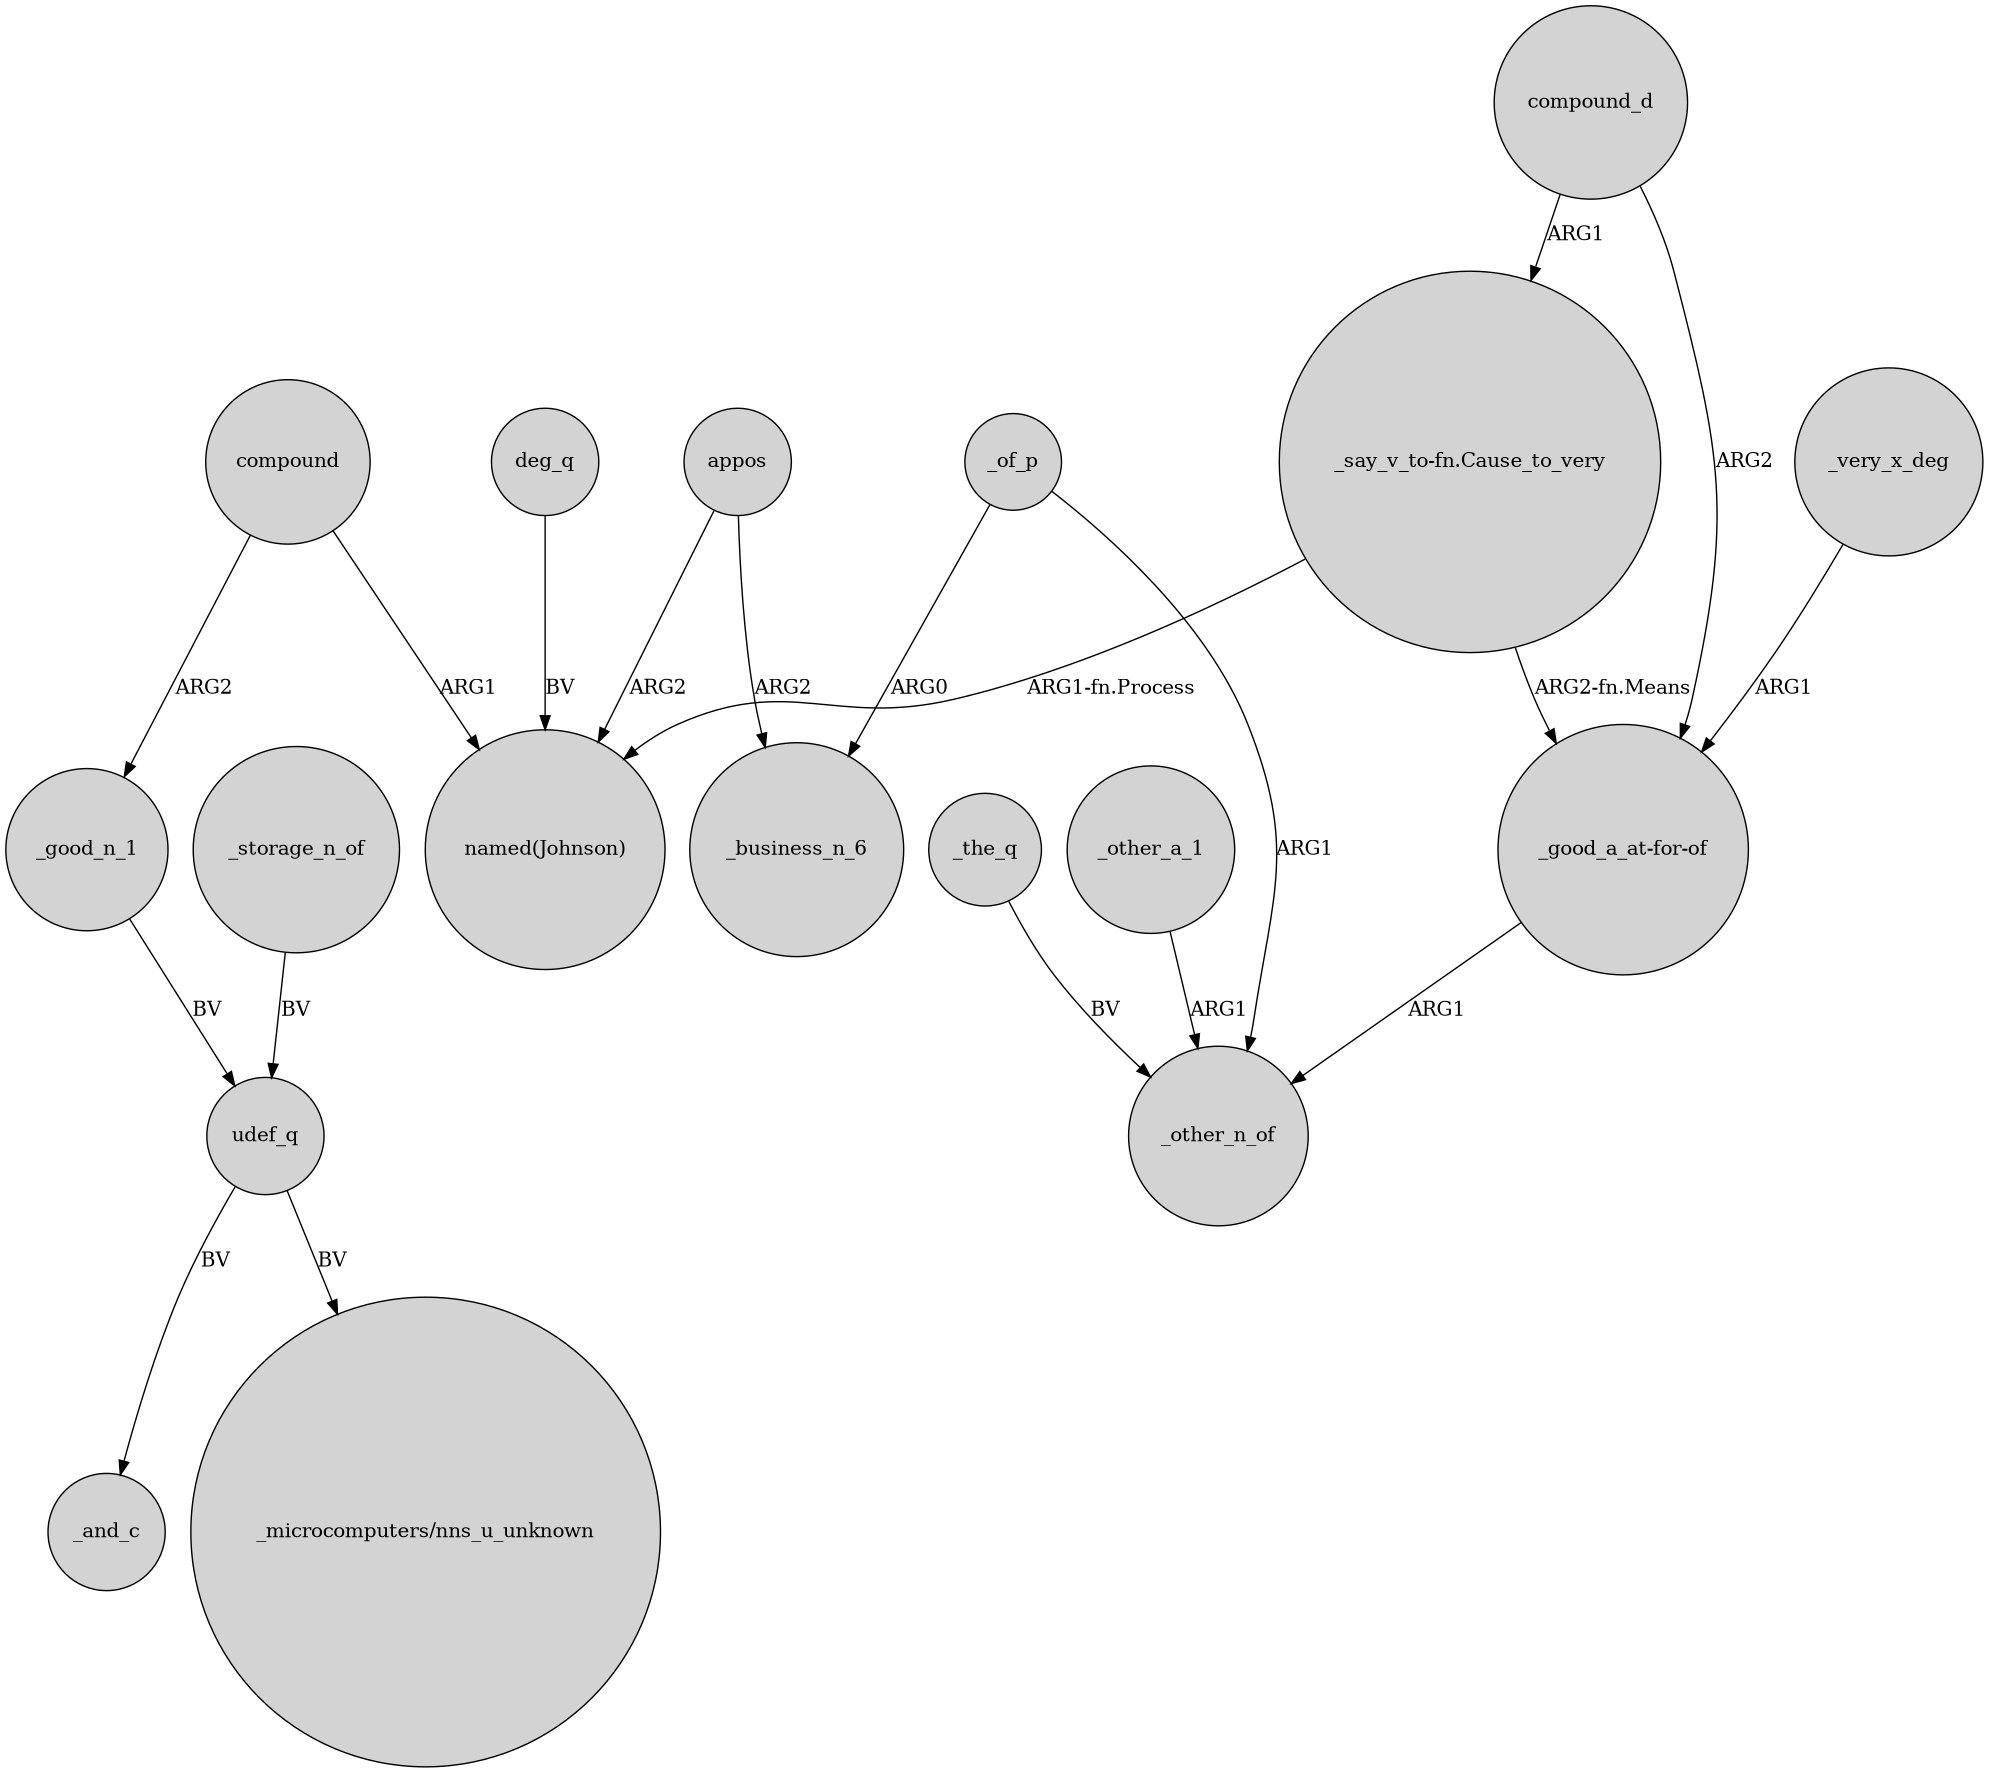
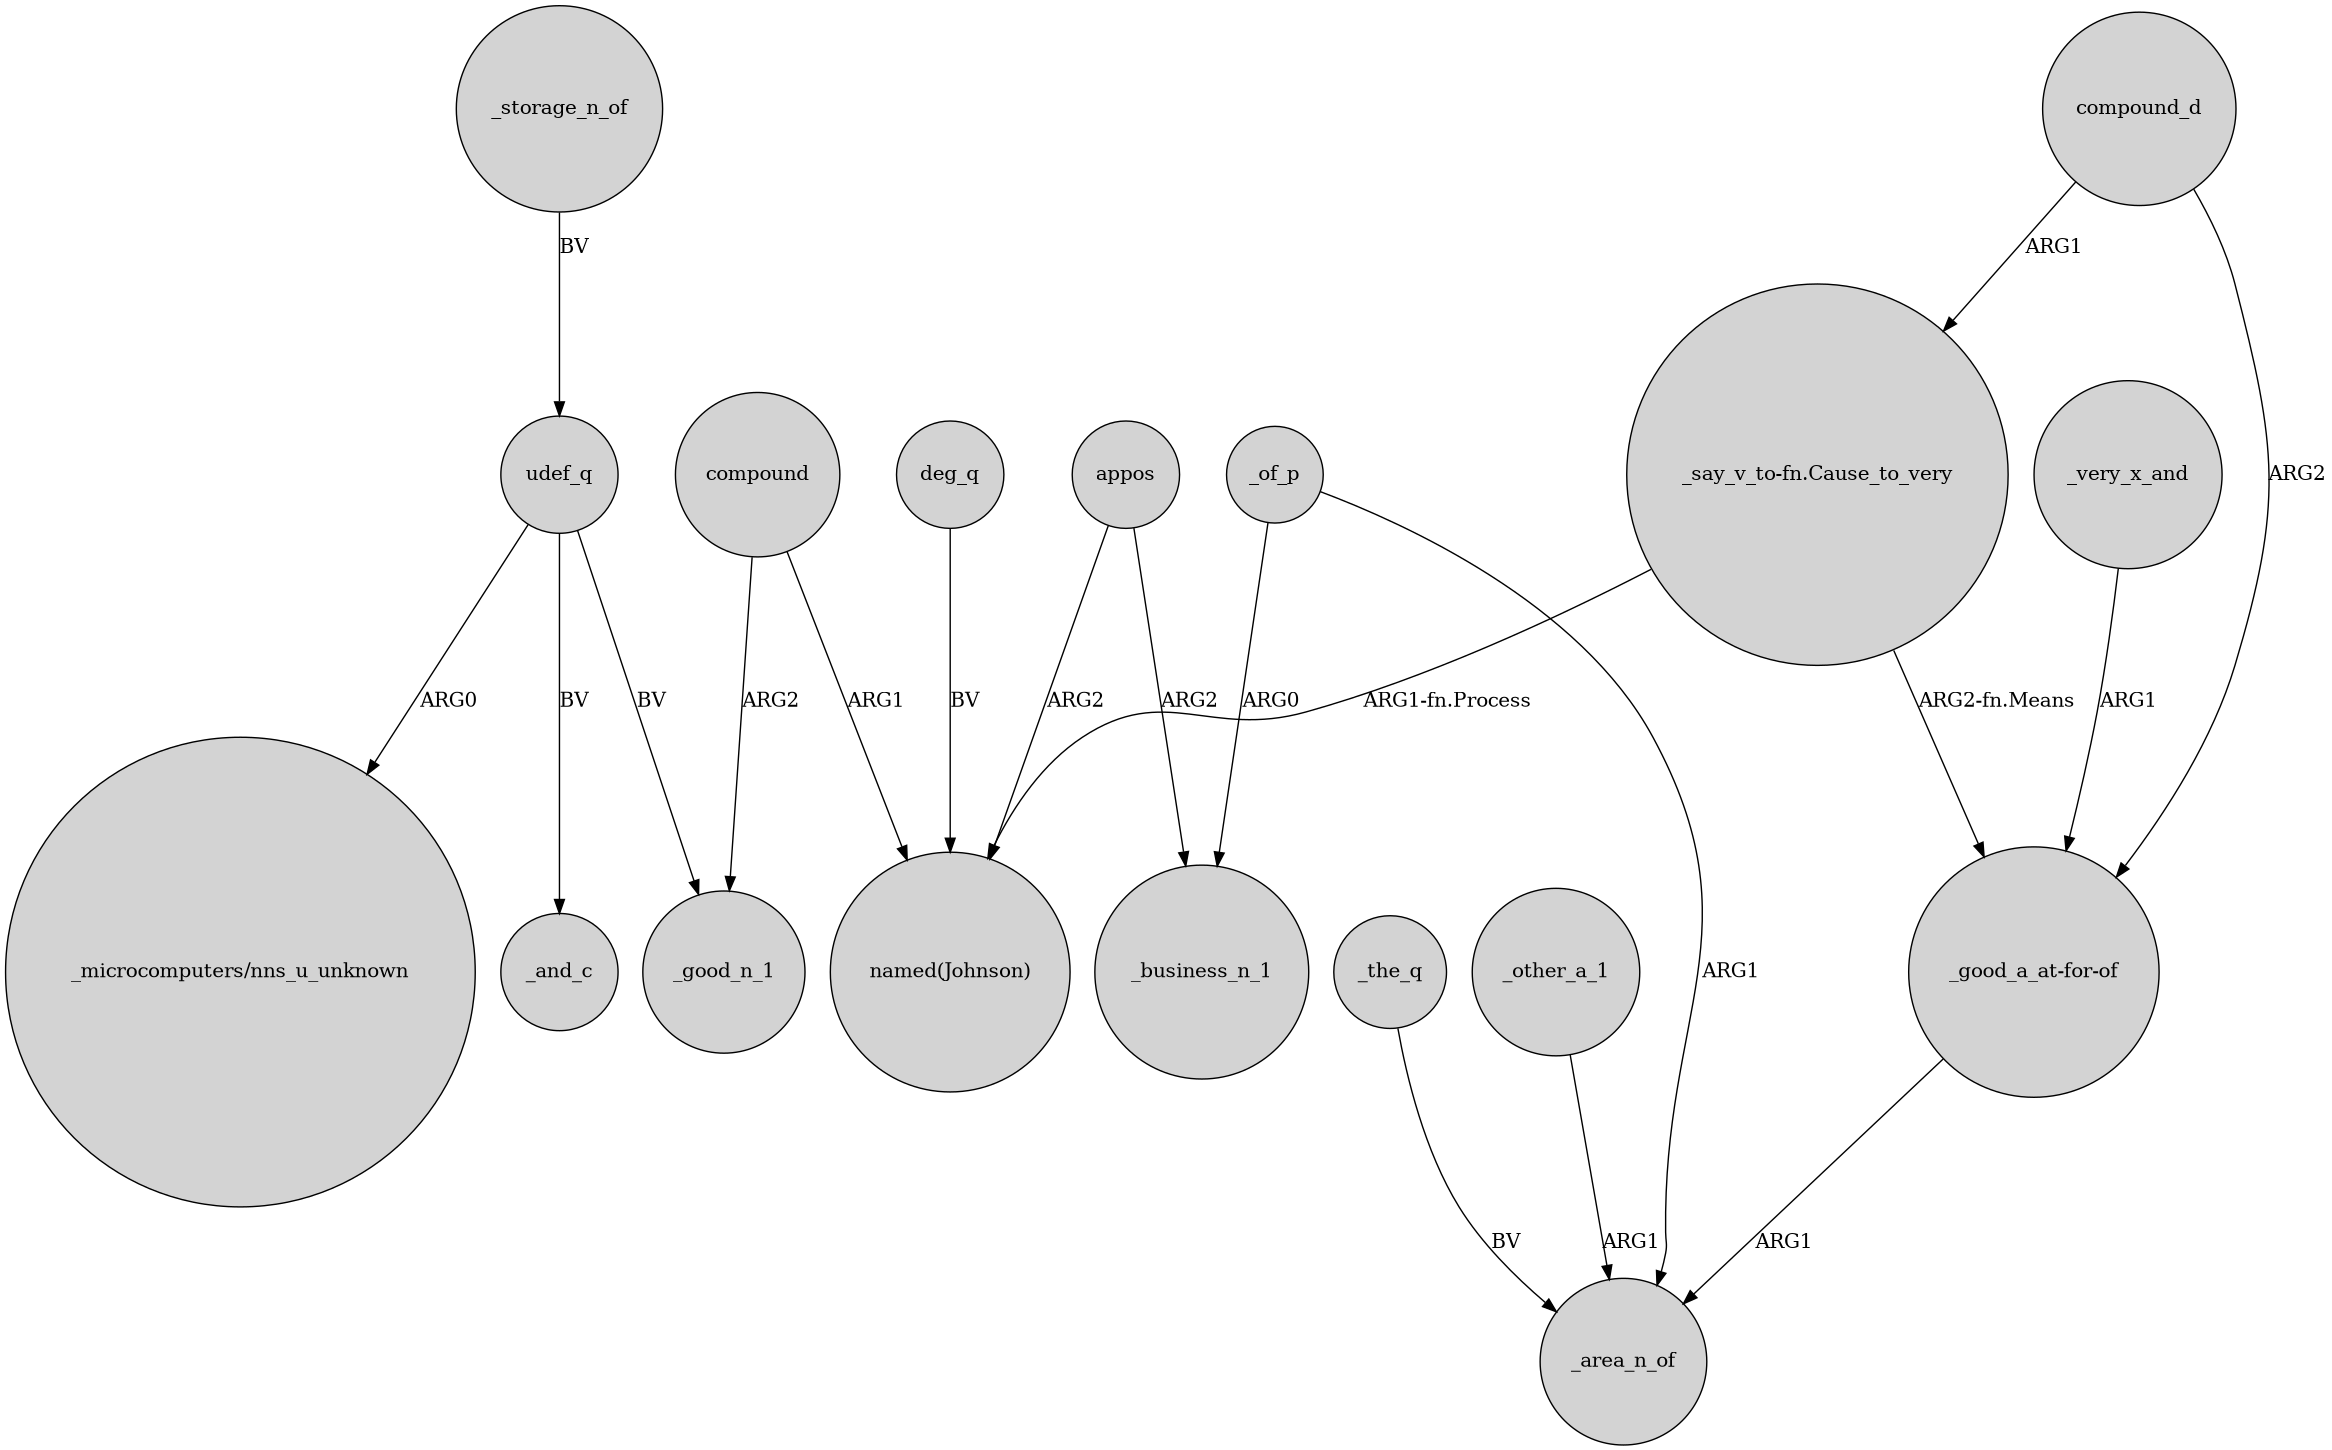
node "_very_x_deg": label "_very_x_deg" -> "_very_x_and"
node "_business_n_6": label "_business_n_6" -> "_business_n_1"
edge "_good_n_1" -> "udef_q": reversed
node "_other_n_of": label "_other_n_of" -> "_area_n_of"
edge "udef_q" -> "_microcomputers/nns_u_unknown": label "BV" -> "ARG0"
